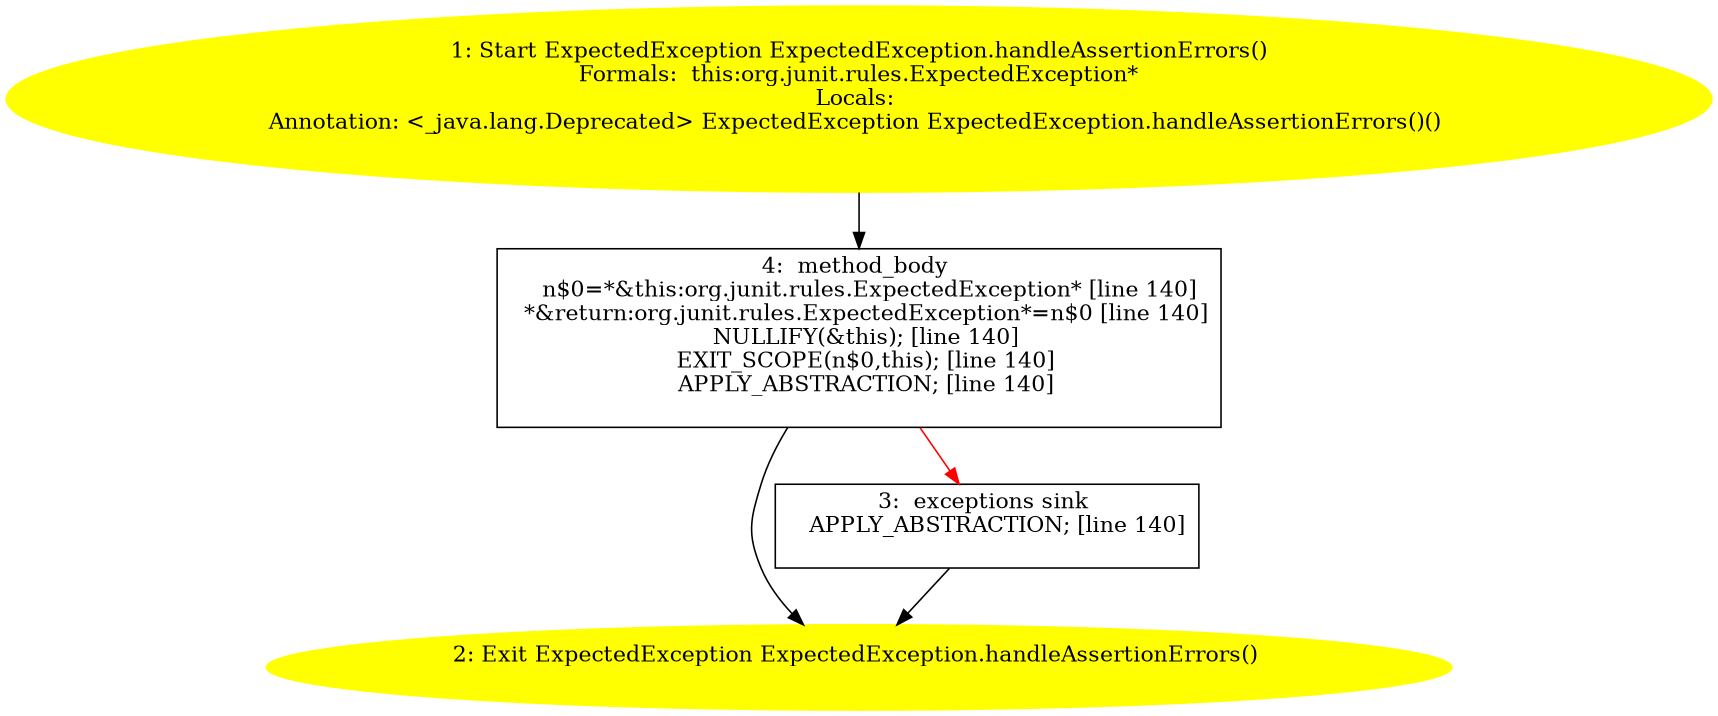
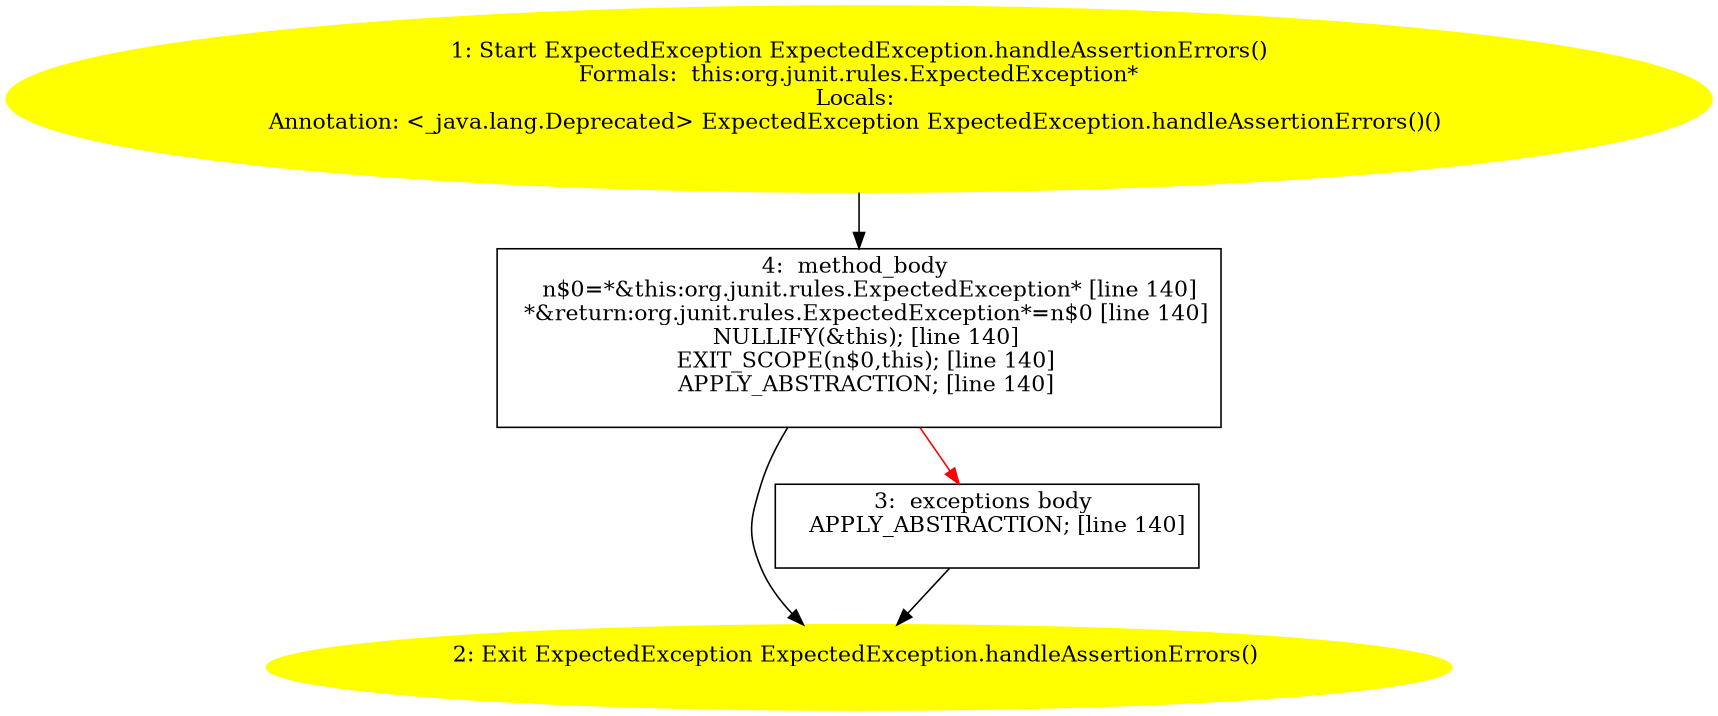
node "3:  exceptions sink APPLY_ABSTRACTION; [line 140]": label "3:  exceptions sink APPLY_ABSTRACTION; [line 140]" -> "3:  exceptions body APPLY_ABSTRACTION; [line 140]"
